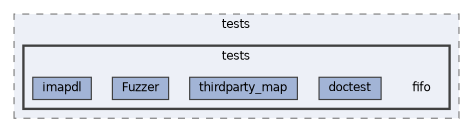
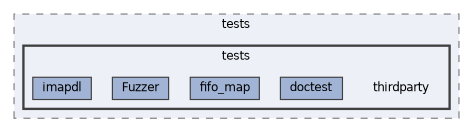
node "thirdparty_map": label "thirdparty_map" -> "fifo_map"
node "fifo": label "fifo" -> "thirdparty"
